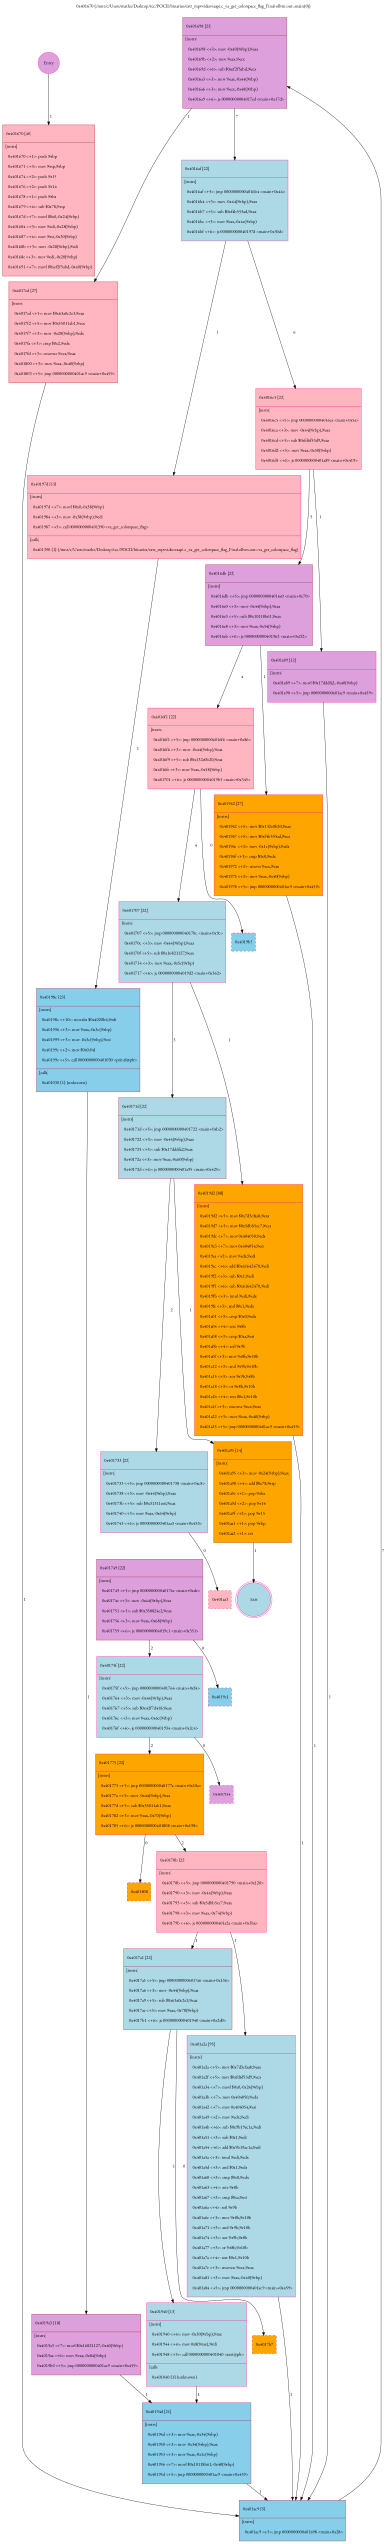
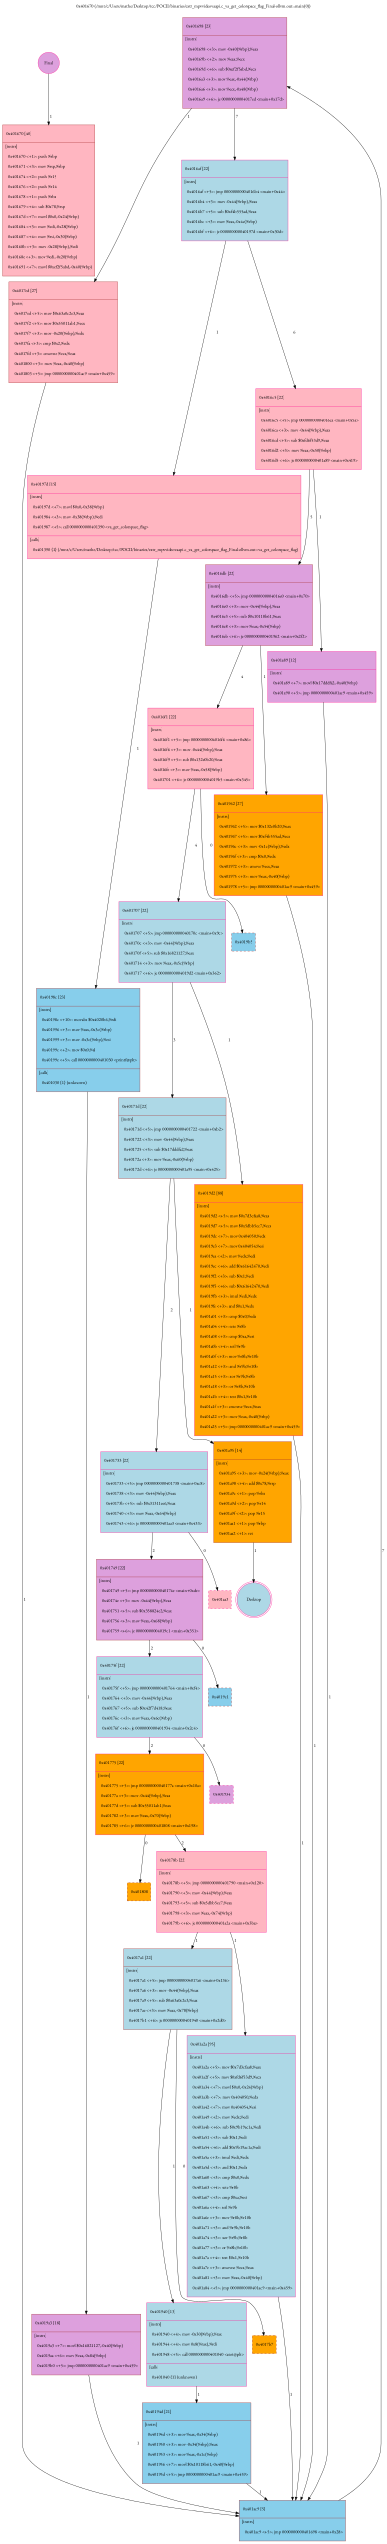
node "Entry": label "Entry" -> "Final"
edge "0x401733 [22]" -> "0x401749 [22]": added, label "2"
node "Exit": label "Exit" -> "Desktop"
edge "0x4019a3 [18]" -> "0x40194d [21]": now "0x4019a3 [18]" -> "0x401ac9 [5]"
